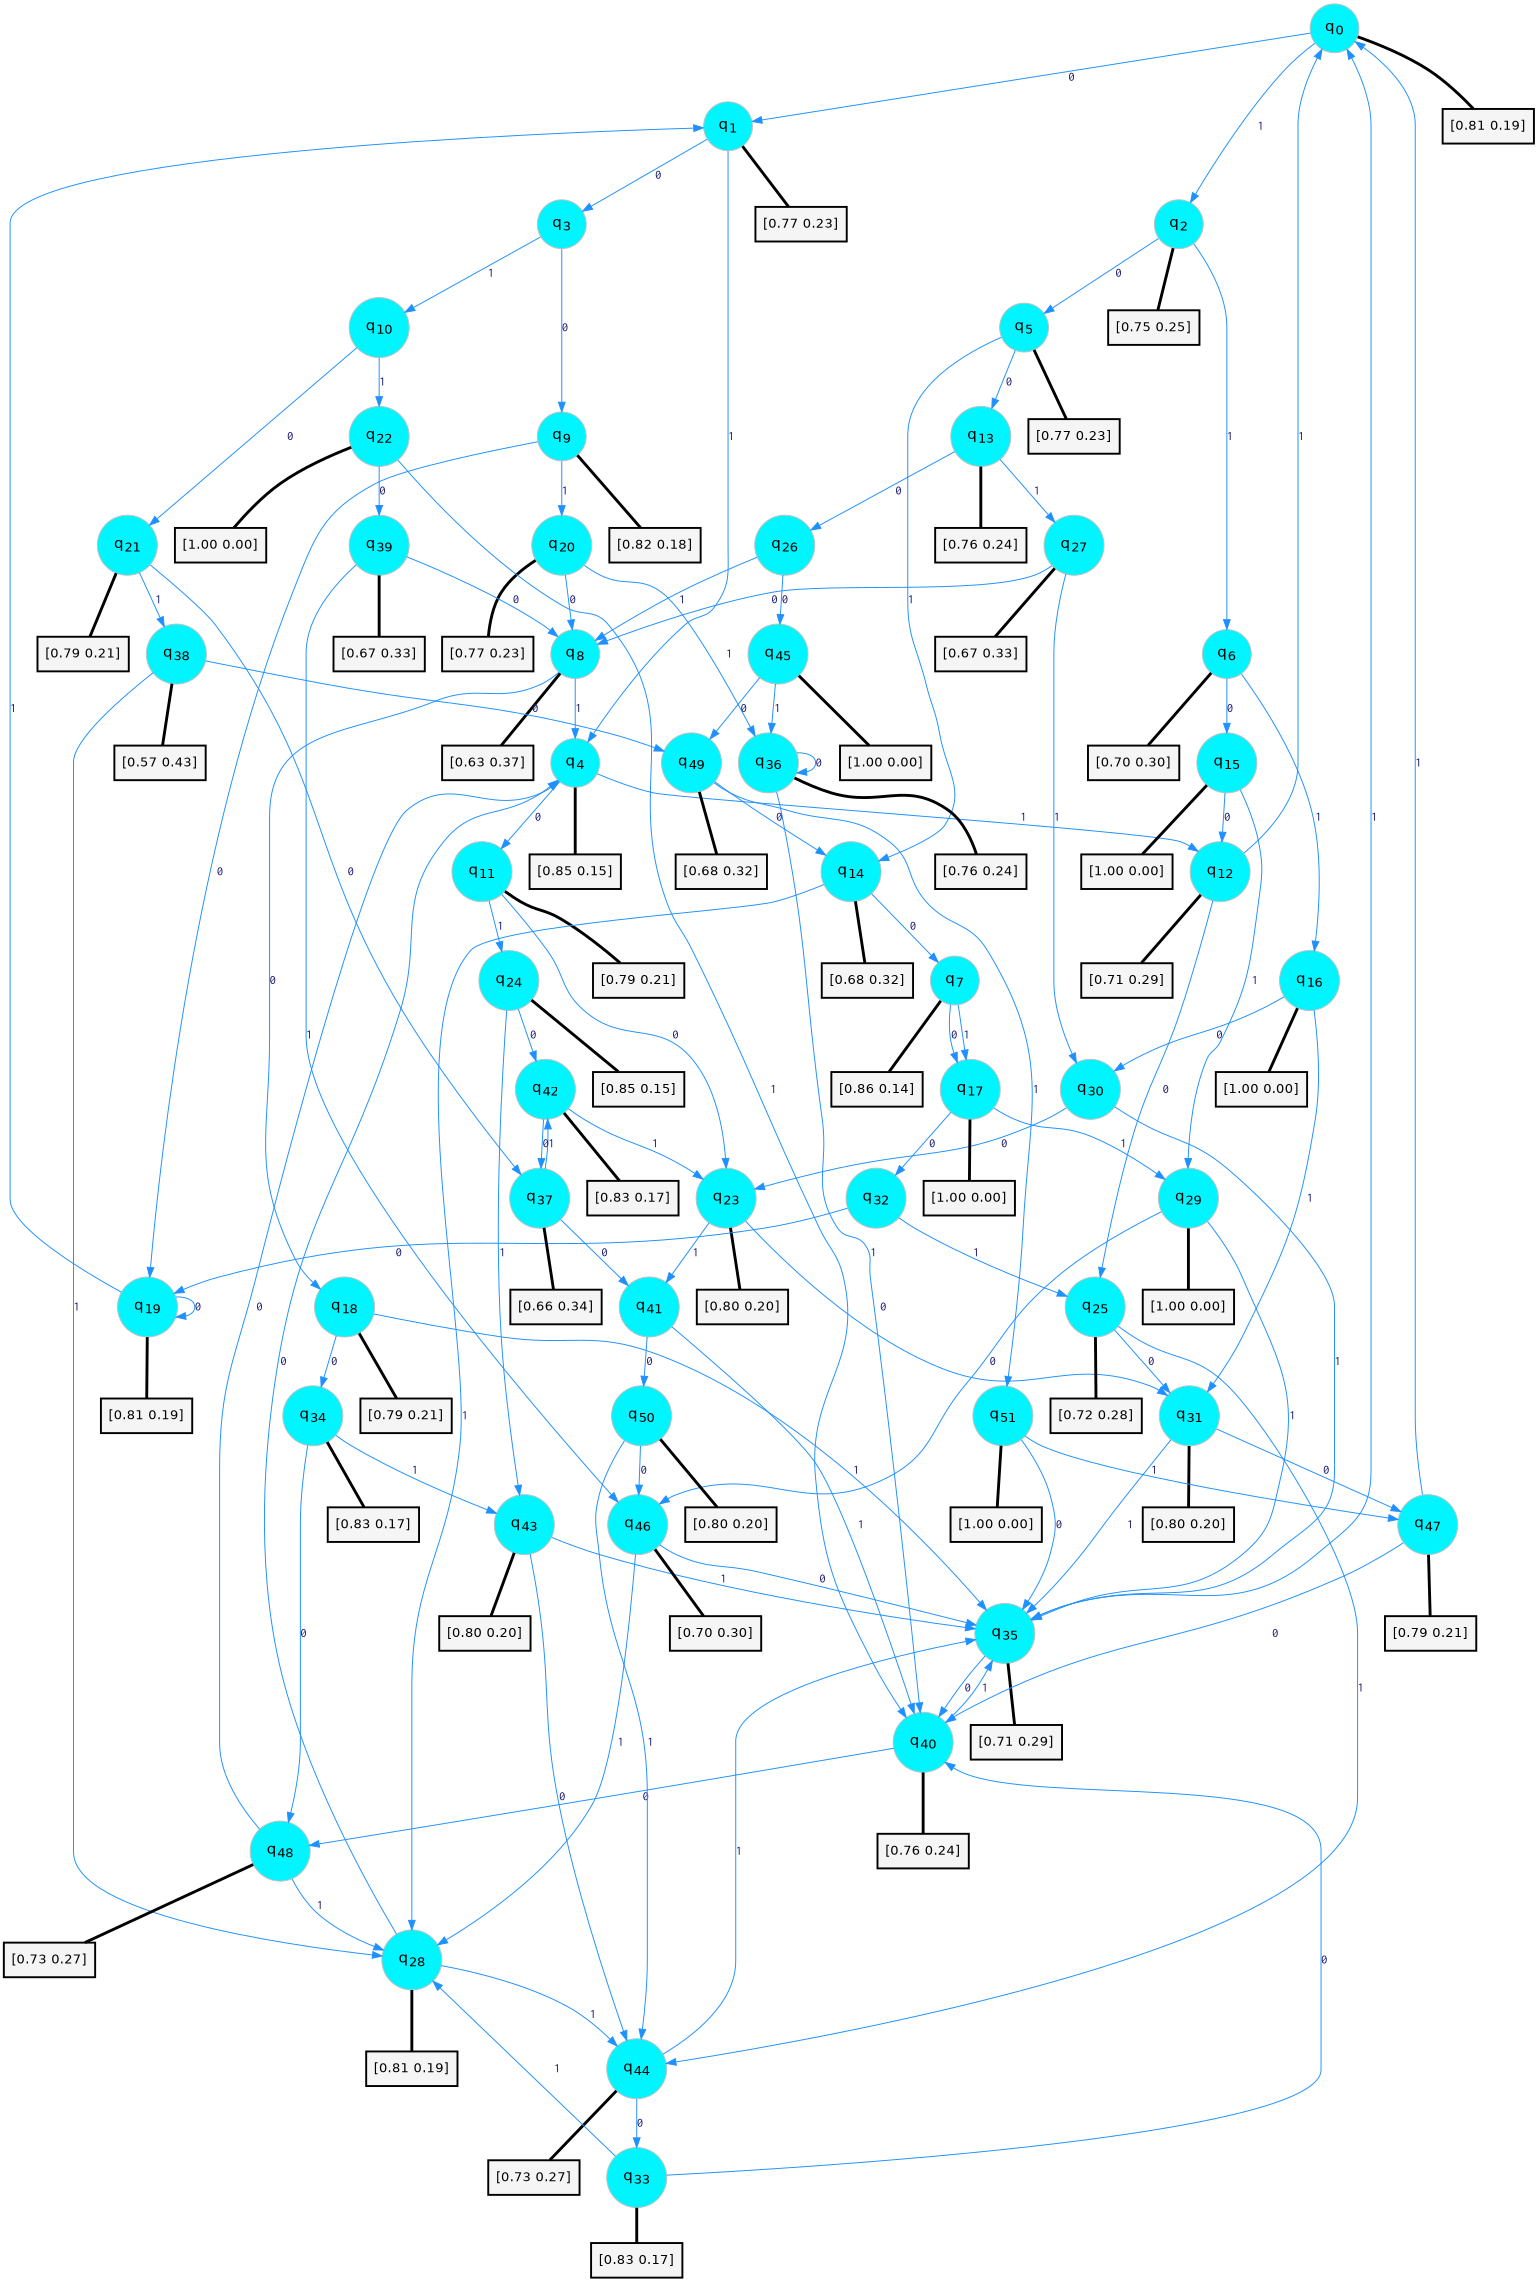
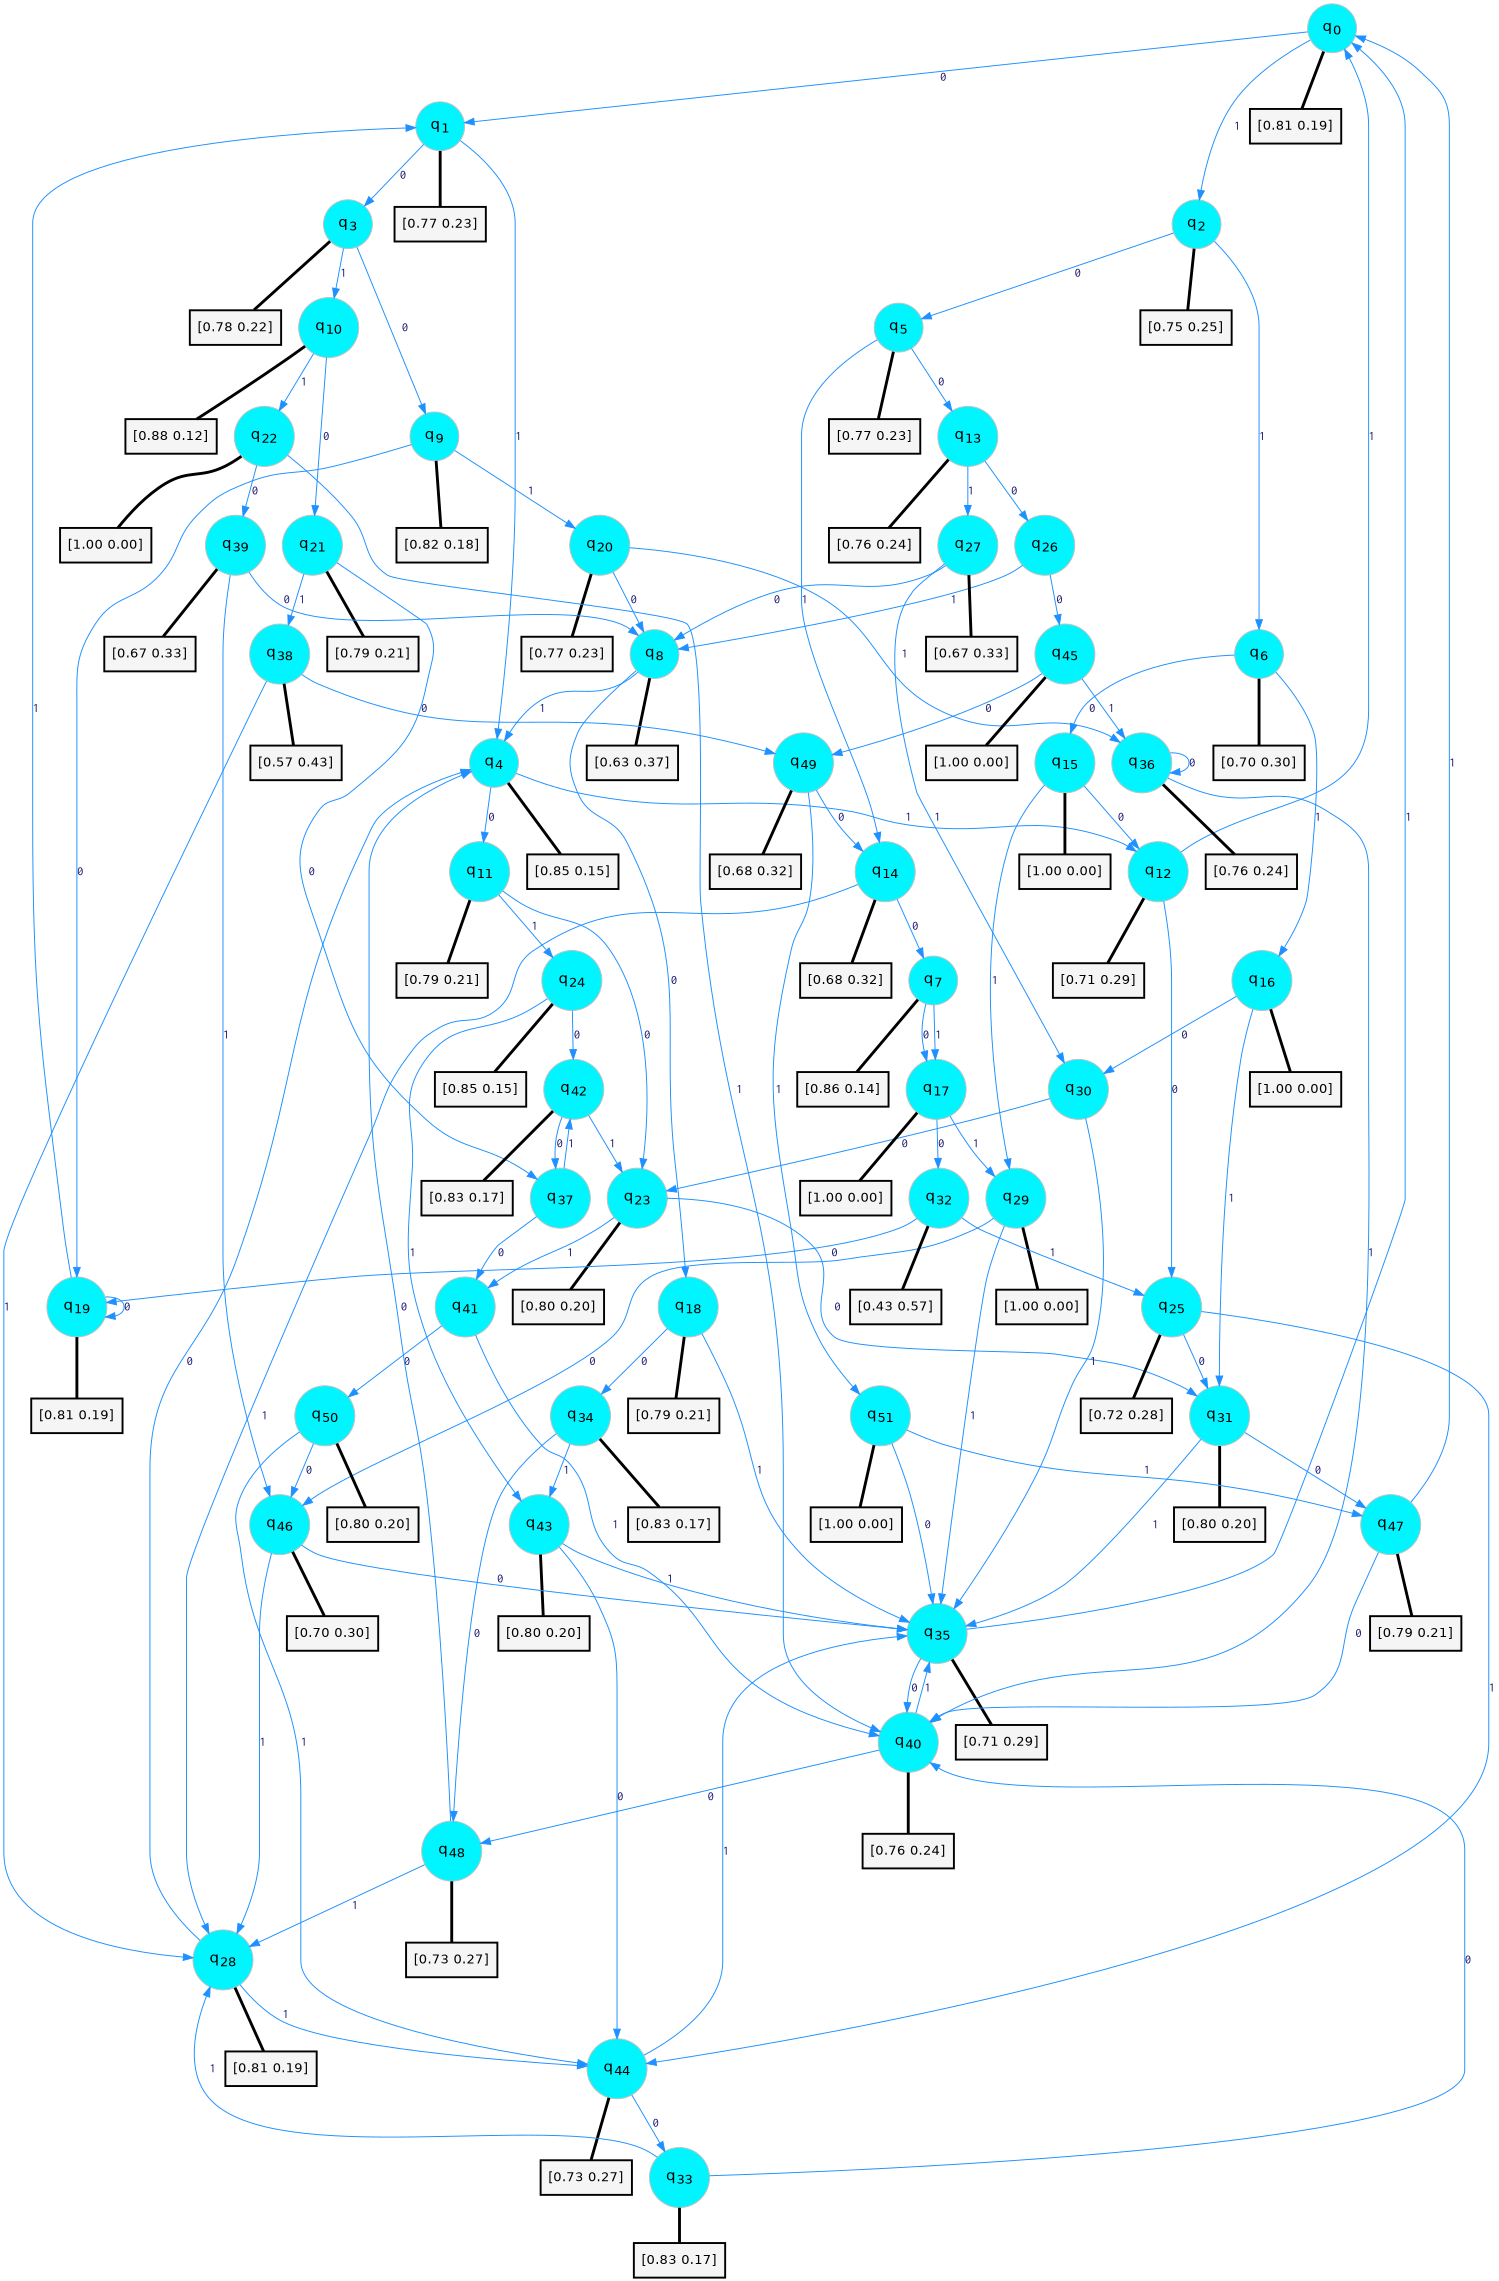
node "[0.78 0.22]": added
node "[0.88 0.12]": added
node "[0.66 0.34]": removed
node "[0.43 0.57]": added
